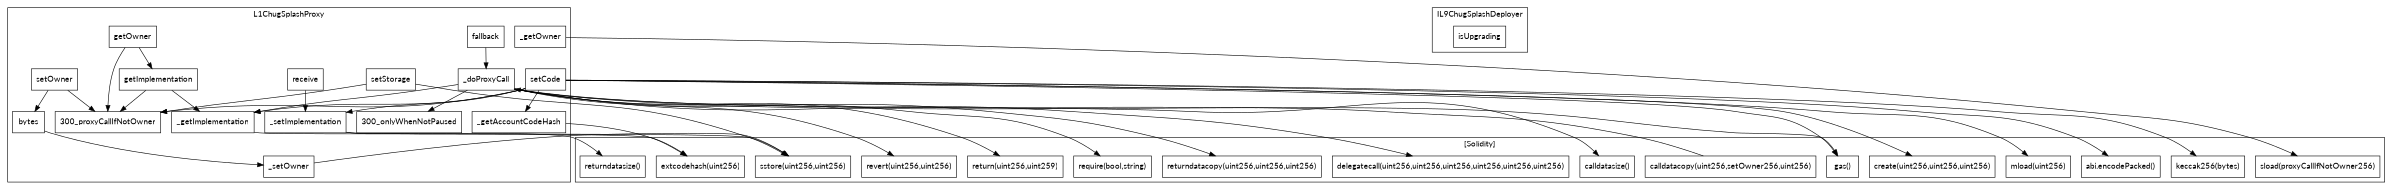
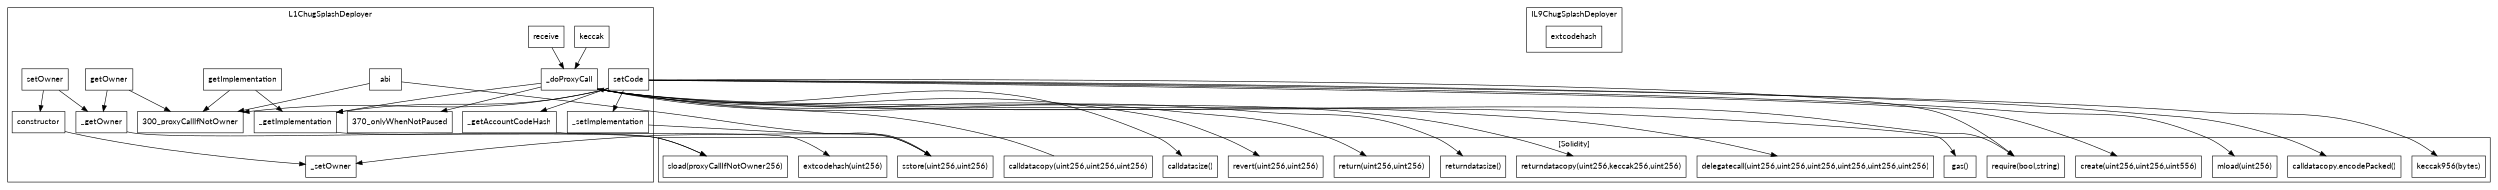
cluster "L1ChugSplashProxy": label "L1ChugSplashProxy" -> "L1ChugSplashDeployer"
node "fallback": label "fallback" -> "keccak"
node "isUpgrading": label "isUpgrading" -> "extcodehash"
edge "getOwner" -> "getImplementation": now "getOwner" -> "_getOwner"
node "setStorage": label "setStorage" -> "abi"
edge "setCode" -> "gas()": now "setCode" -> "require(bool,string)"
edge "receive" -> "_setImplementation": now "receive" -> "_doProxyCall"
edge "setOwner" -> "300_proxyCallIfNotOwner": now "setOwner" -> "_getOwner"
node "bytes": label "bytes" -> "constructor"
node "300_onlyWhenNotPaused": label "300_onlyWhenNotPaused" -> "370_onlyWhenNotPaused"
edge "_setImplementation" -> "returndatasize()": now "_doProxyCall" -> "returndatasize()"
edge "_getImplementation" -> "extcodehash(uint256)": now "_getImplementation" -> "sload(proxyCallIfNotOwner256)"
edge "_setOwner" -> "sstore(uint256,uint256)": reversed
node "return(uint256,uint259)": label "return(uint256,uint259)" -> "return(uint256,uint256)"
node "returndatacopy(uint256,uint256,uint256)": label "returndatacopy(uint256,uint256,uint256)" -> "returndatacopy(uint256,keccak256,uint256)"
node "calldatacopy(uint256,setOwner256,uint256)": label "calldatacopy(uint256,setOwner256,uint256)" -> "calldatacopy(uint256,uint256,uint256)"
node "create(uint256,uint256,uint256)": label "create(uint256,uint256,uint256)" -> "create(uint256,uint256,uint556)"
node "abi.encodePacked()": label "abi.encodePacked()" -> "calldatacopy.encodePacked()"
node "keccak256(bytes)": label "keccak256(bytes)" -> "keccak956(bytes)"
